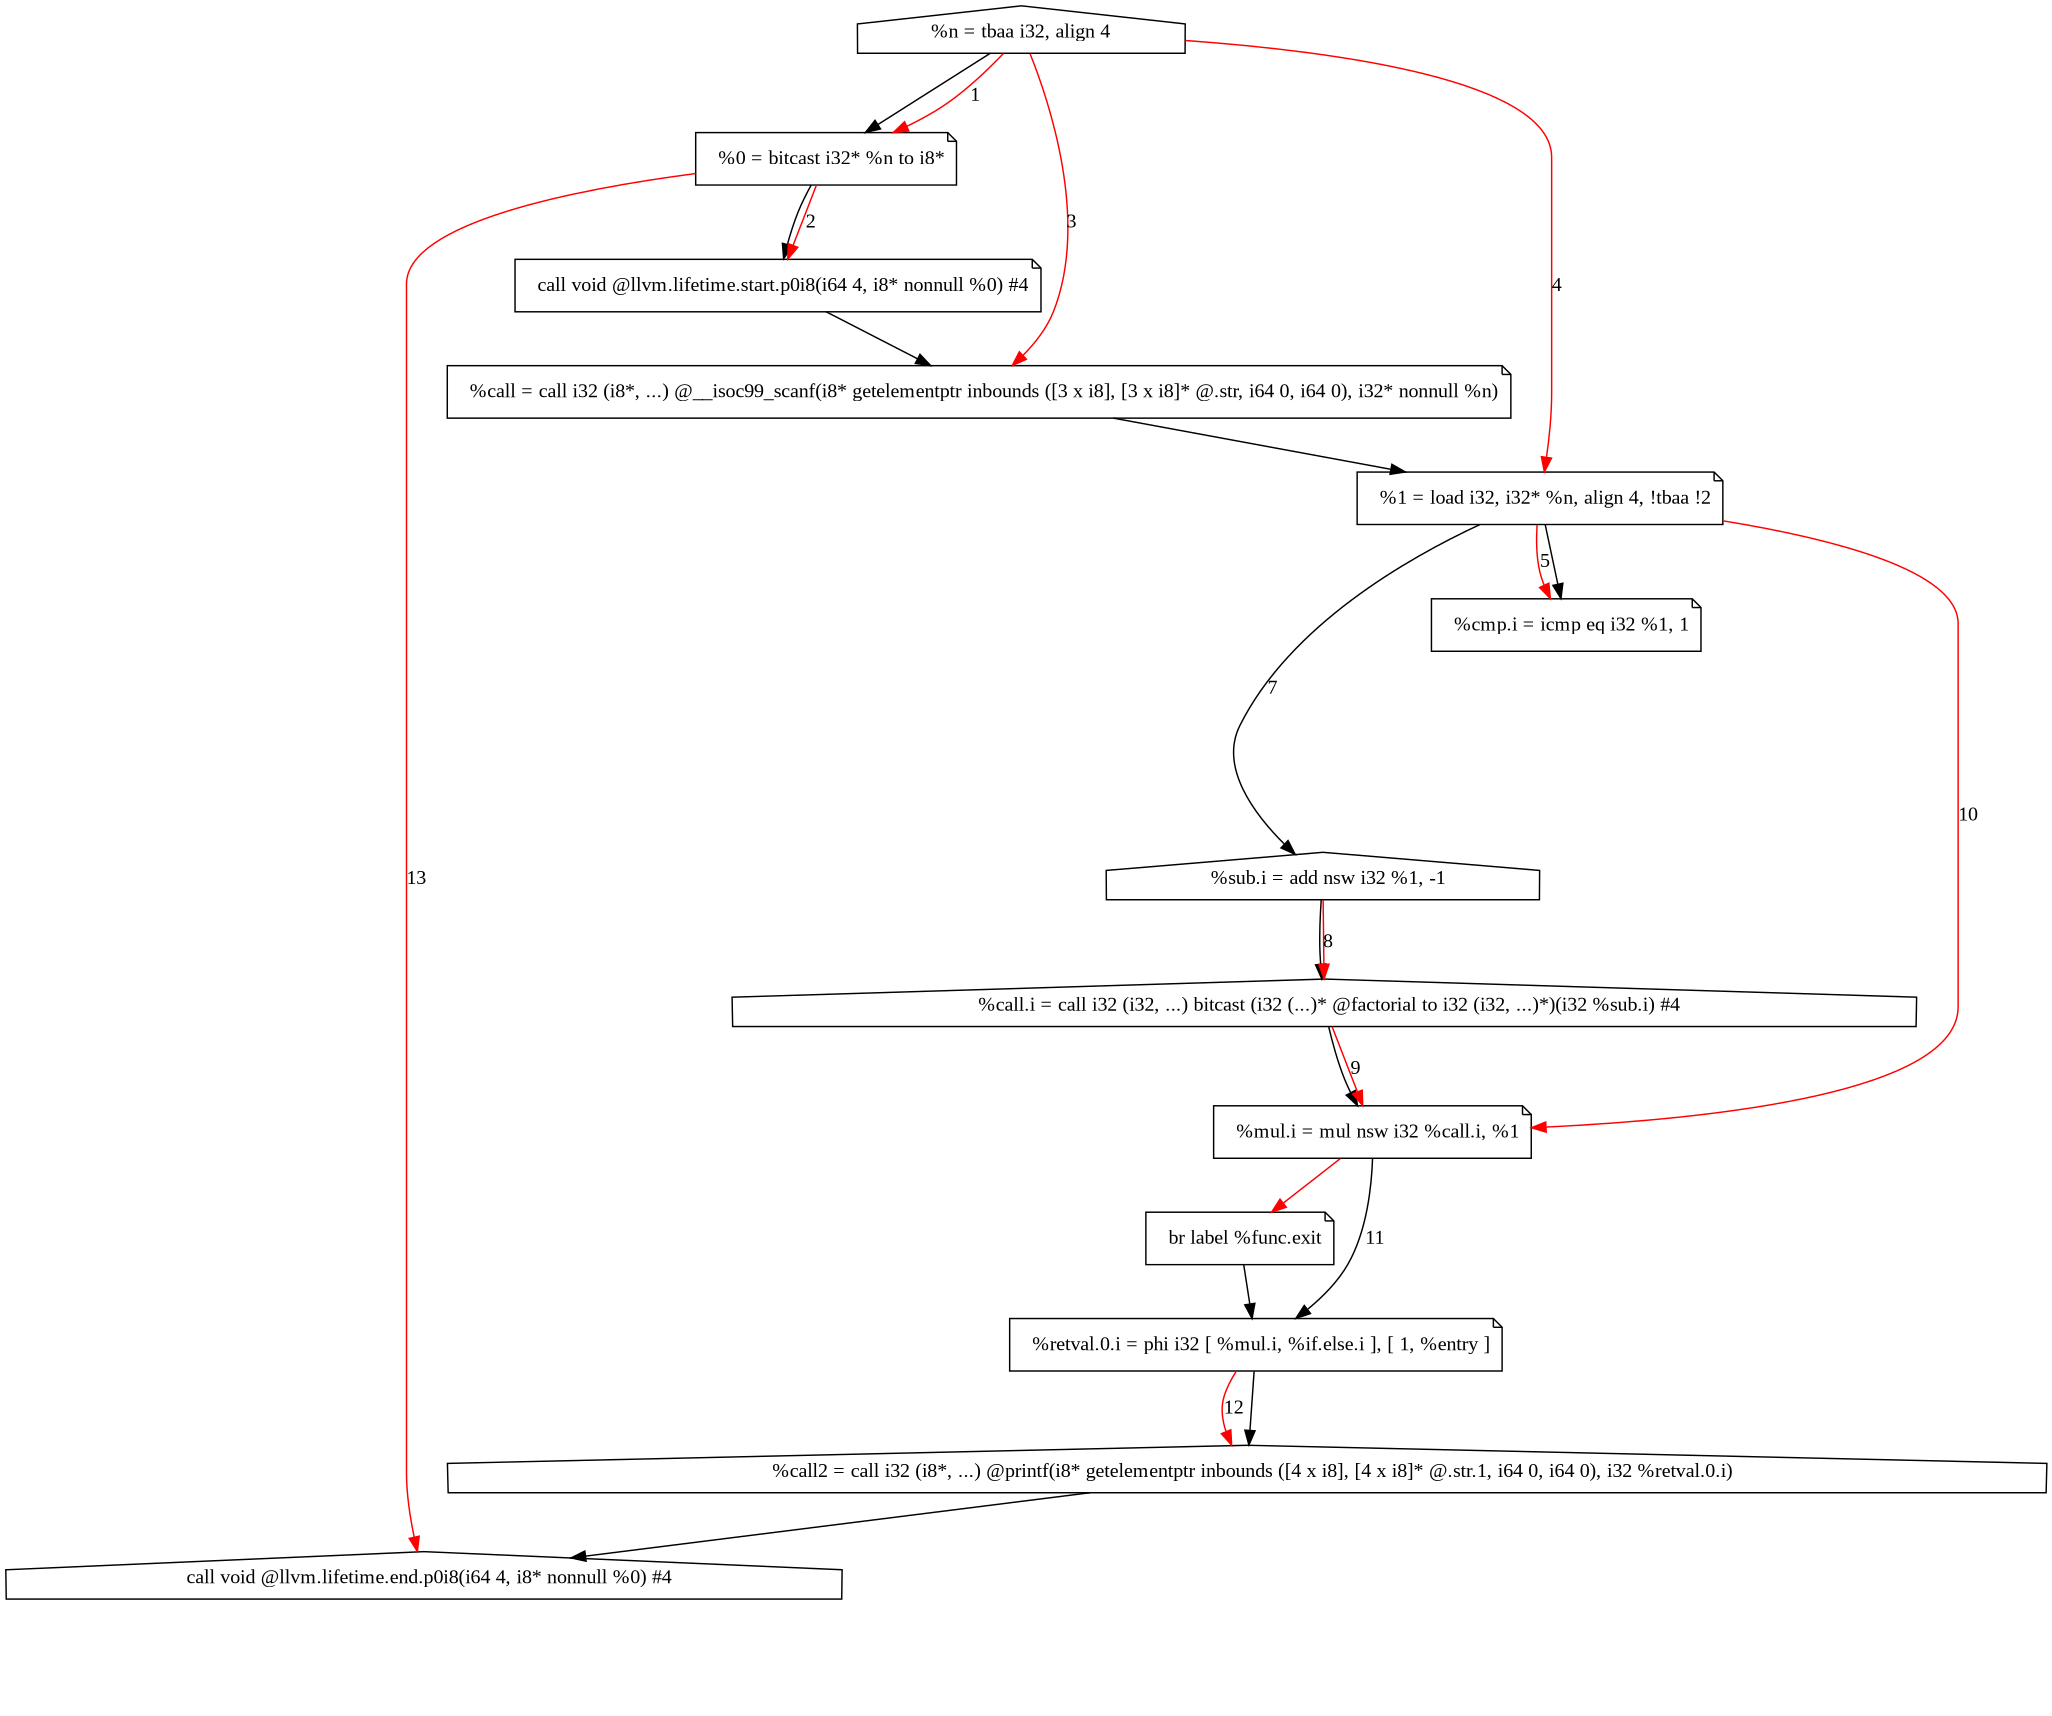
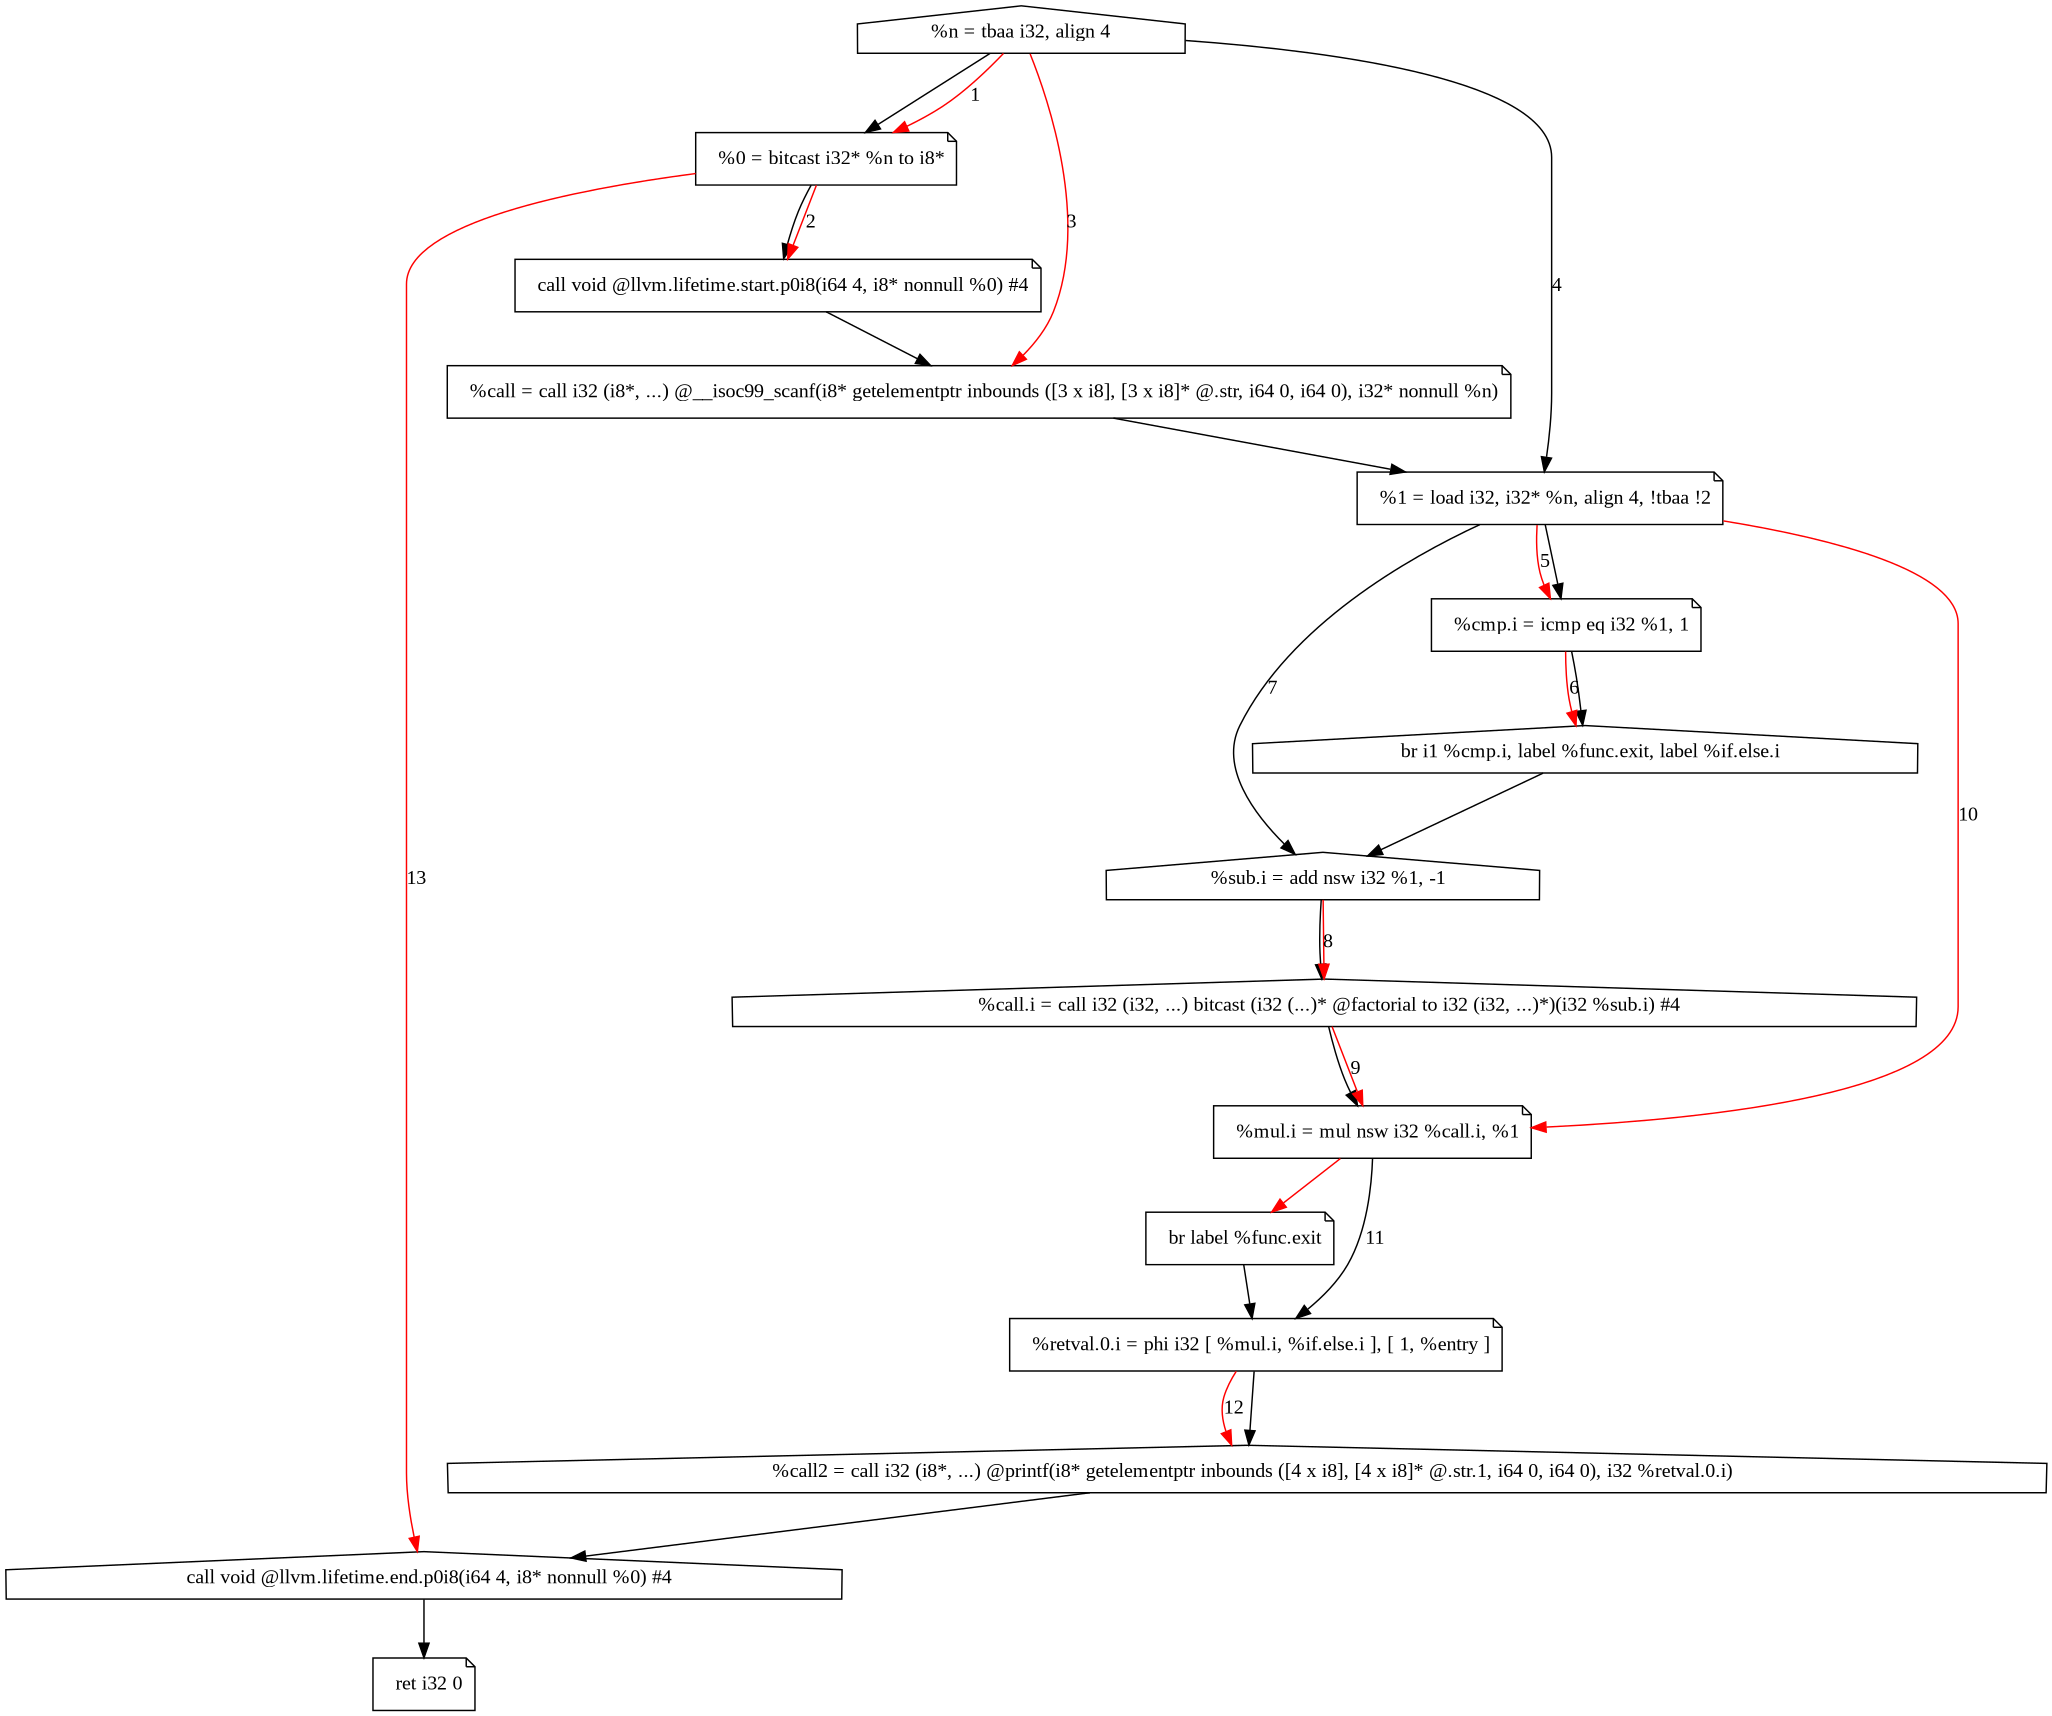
edge "%n = tbaa i32, align 4" -> "%1 = load i32, i32* %n, align 4, !tbaa !2": color red -> black
node "br i1 %cmp.i, label %func.exit, label %if.else.i": added
node "ret i32 0": added
